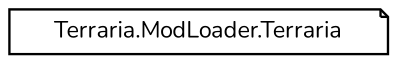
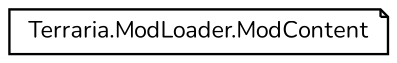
node "Terraria.ModLoader.Terraria": label "Terraria.ModLoader.Terraria" -> "Terraria.ModLoader.ModContent"
